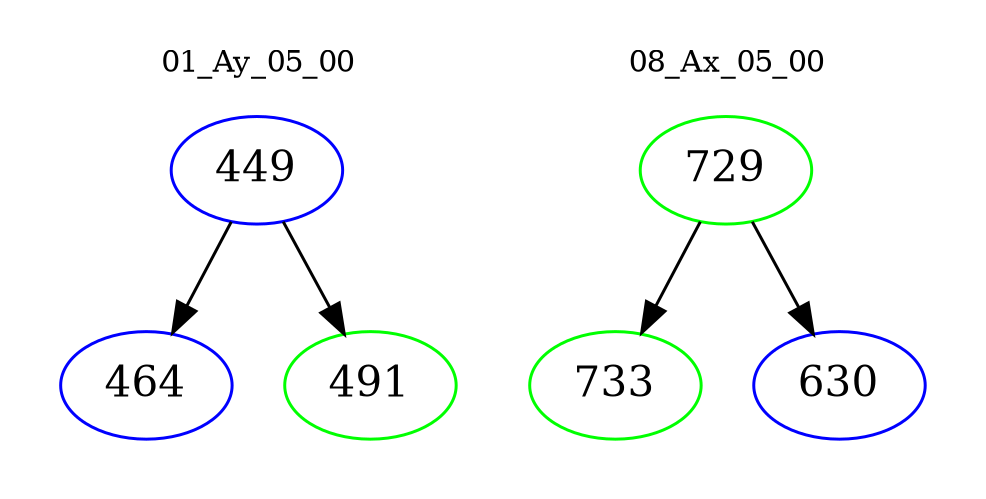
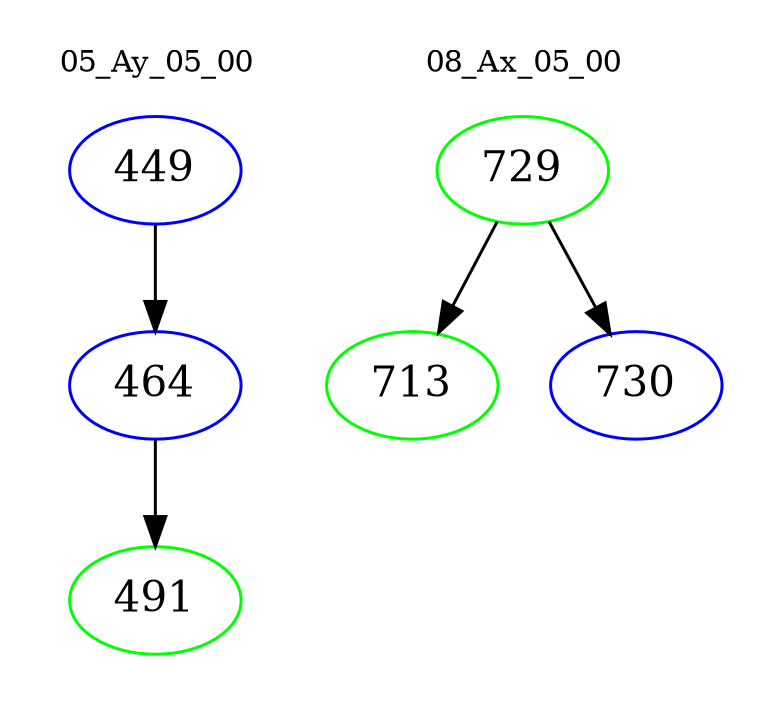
cluster "01_Ay_05_00": label "01_Ay_05_00" -> "05_Ay_05_00"
edge "449" -> "491": now "464" -> "491"
node "733": label "733" -> "713"
node "630": label "630" -> "730"
